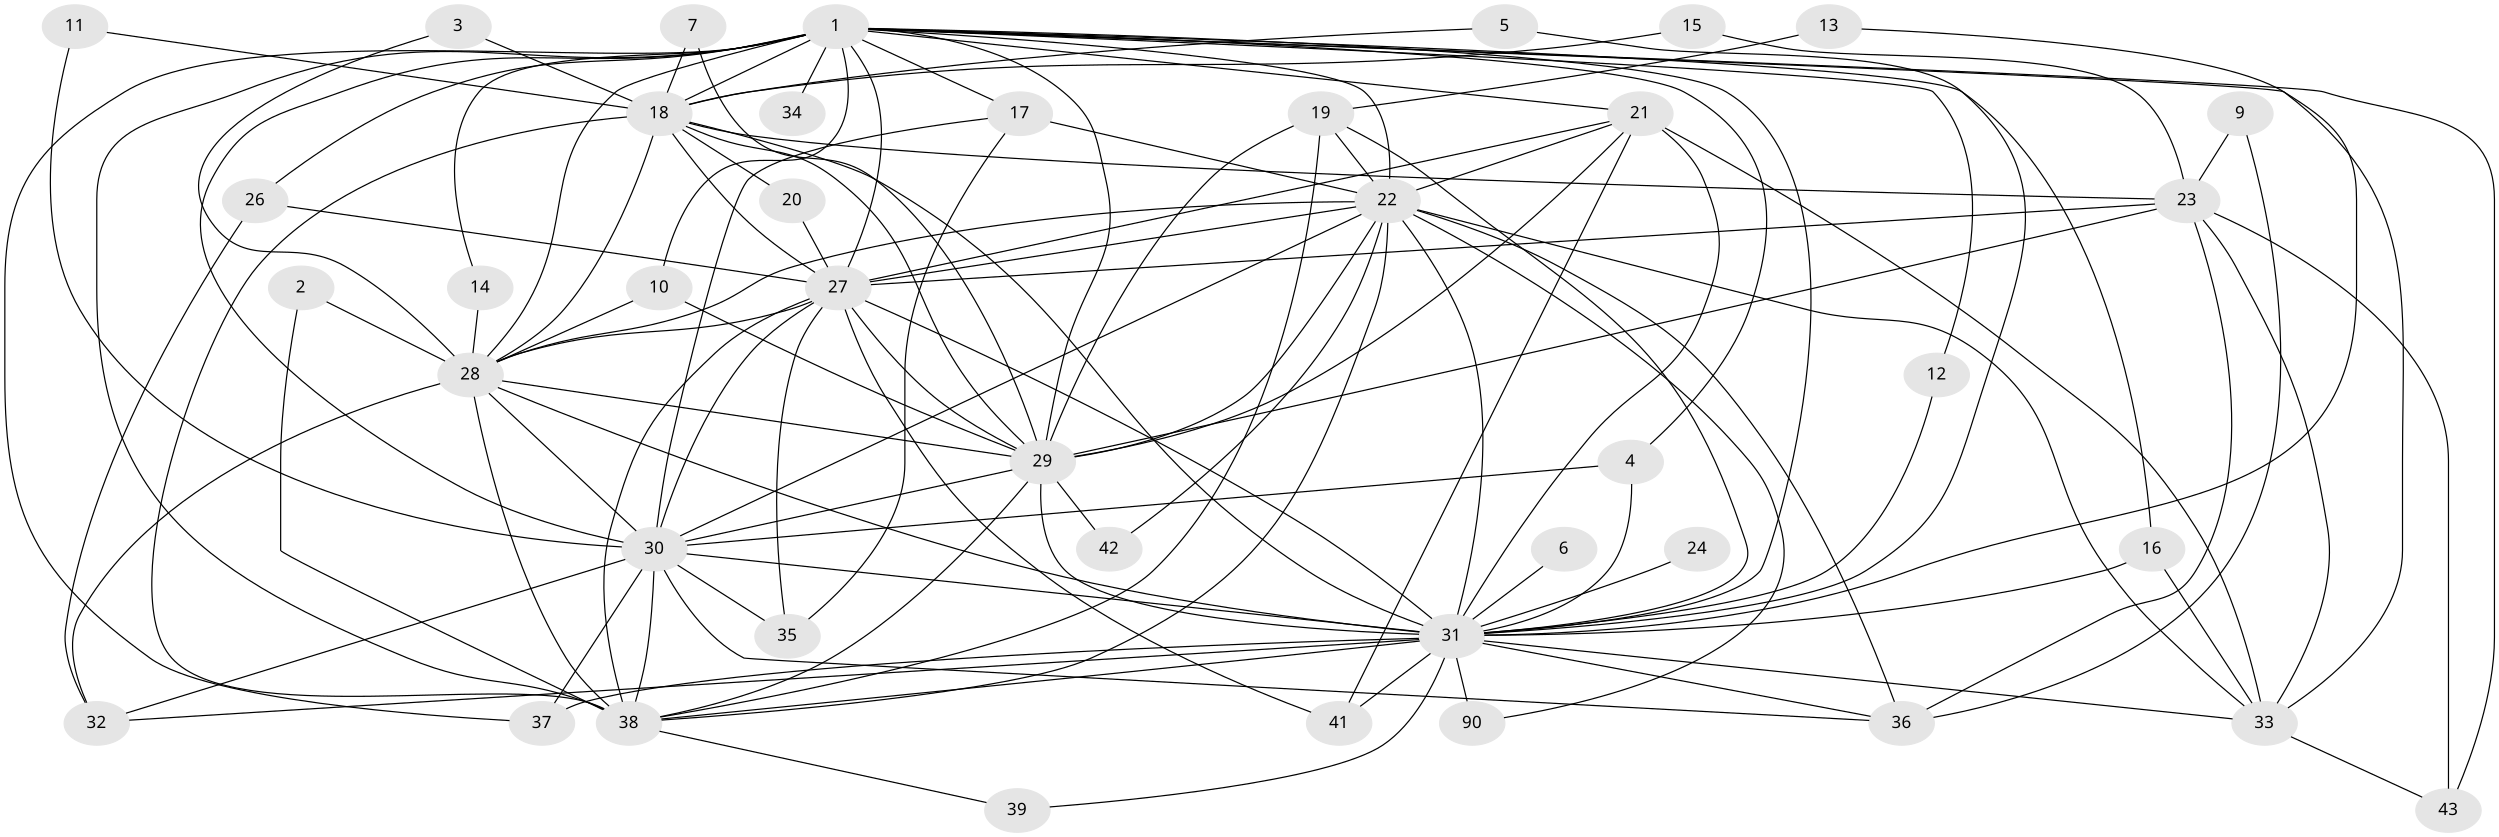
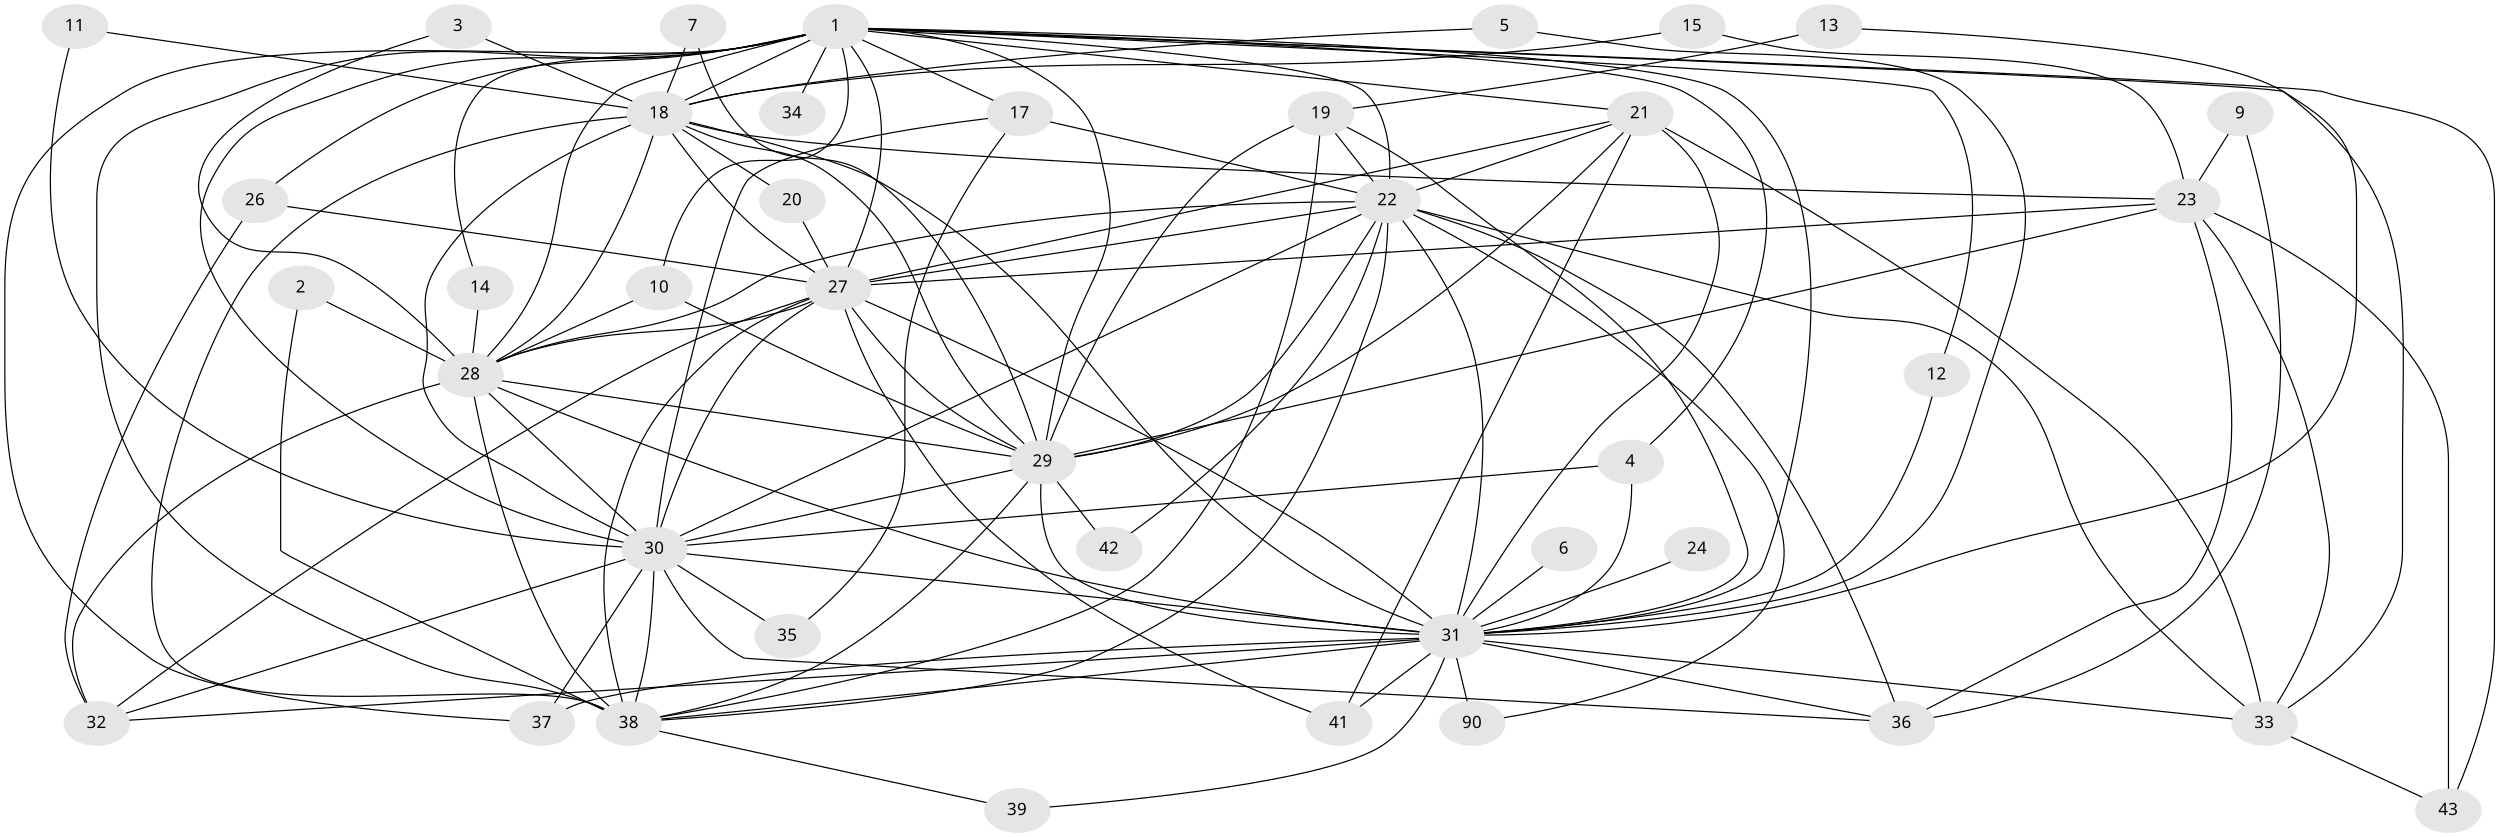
edge "18" -- "30": added
edge "27" -- "35": now "27" -- "32"
node "16": removed
